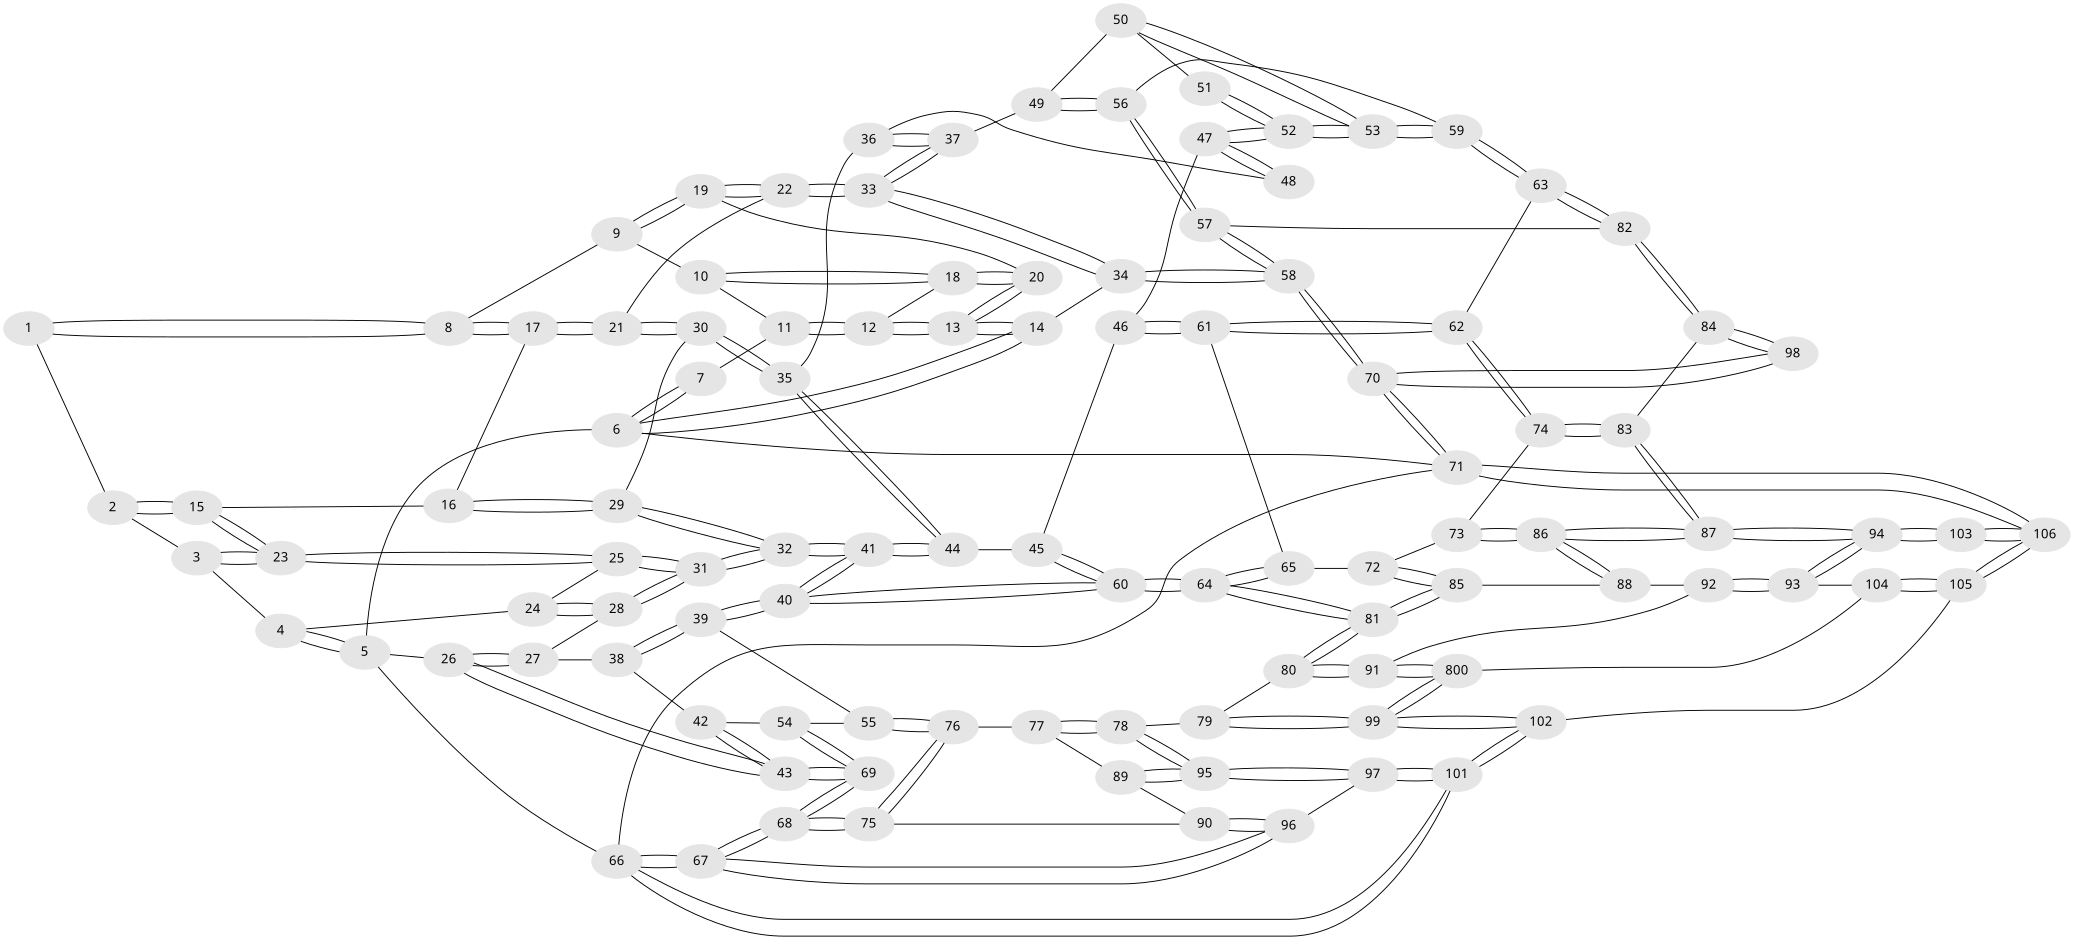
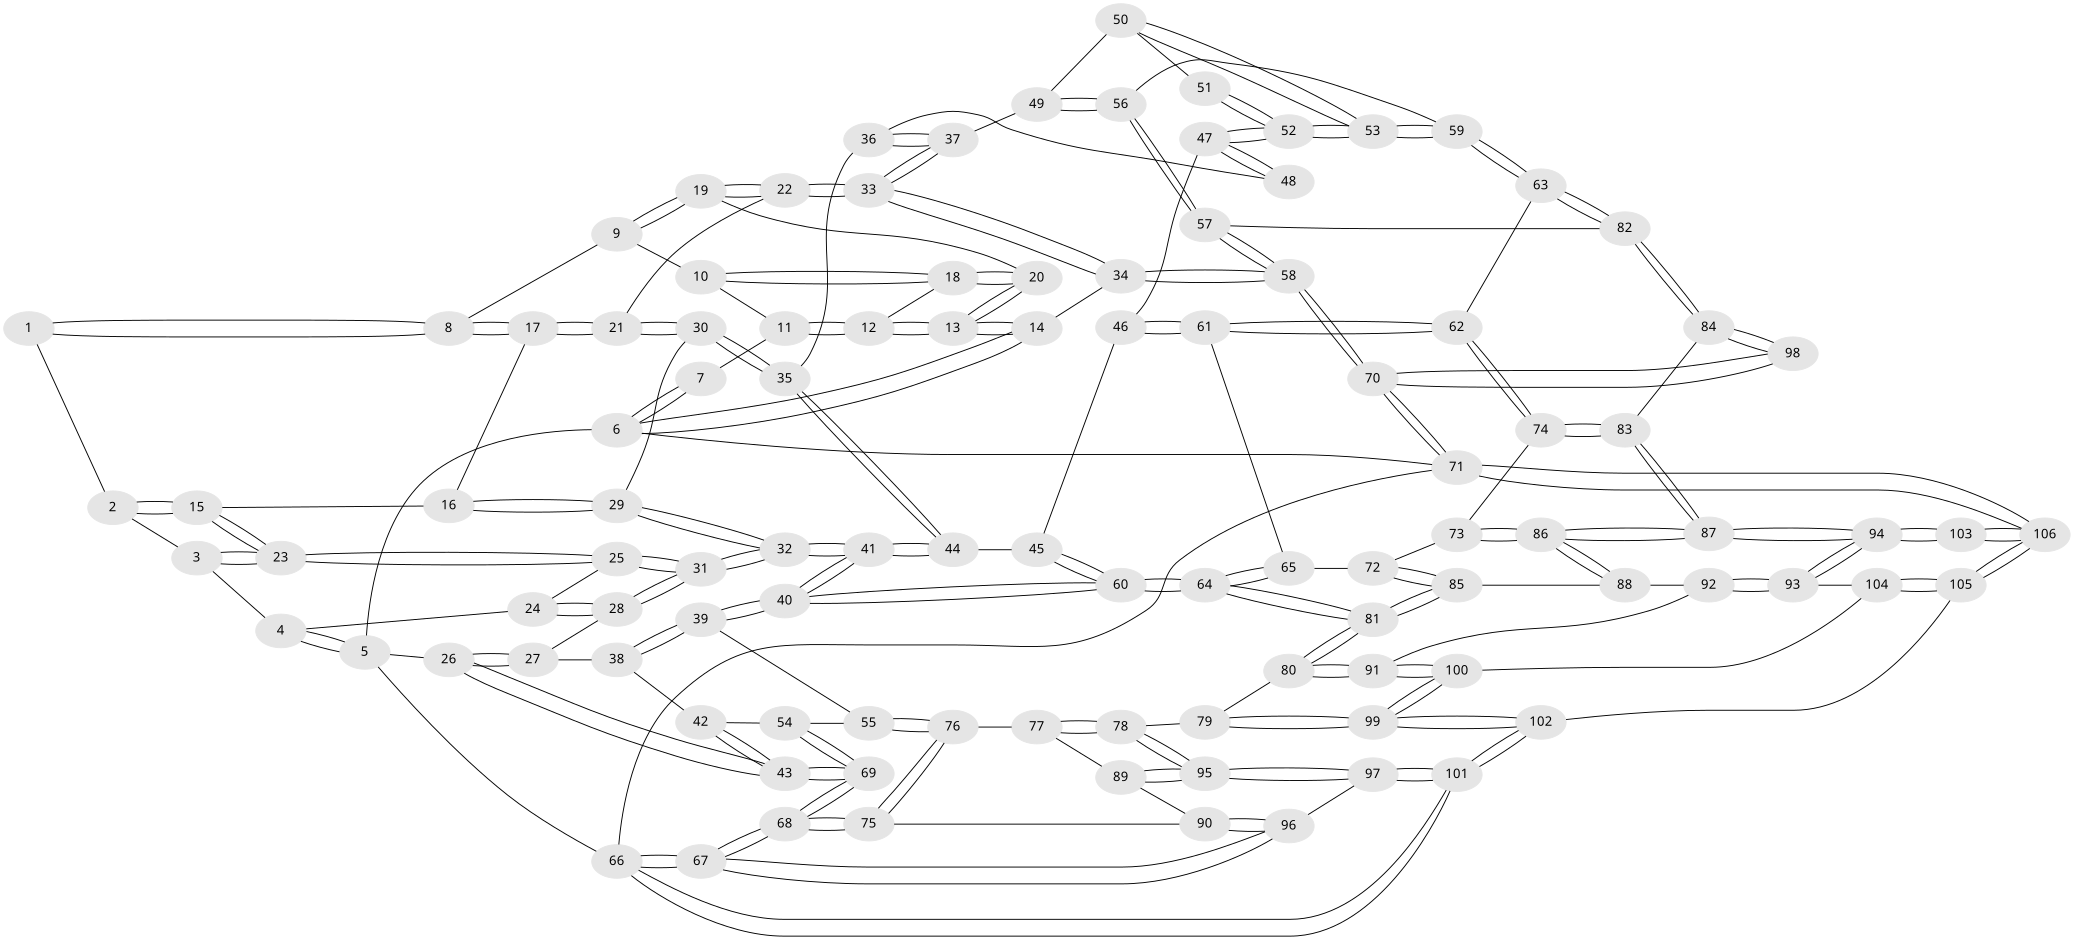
node "800": label "800" -> "100"
